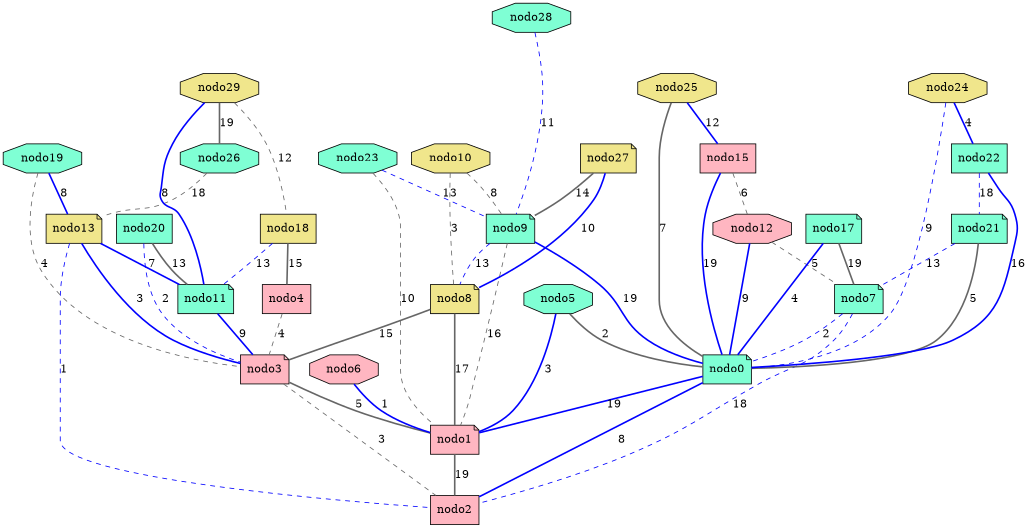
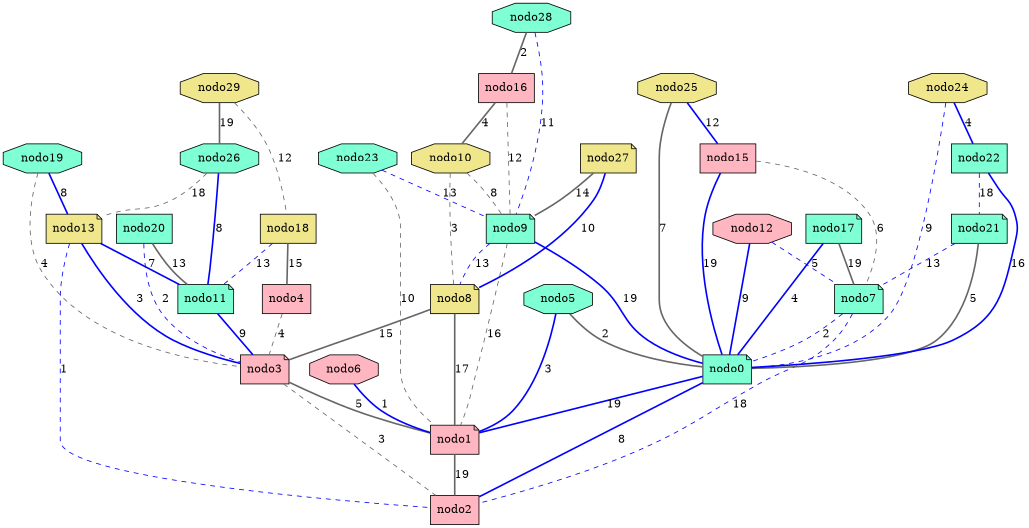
node "nodo16": added
edge "nodo29" -- "nodo11": now "nodo26" -- "nodo11"
edge "nodo15" -- "nodo12": now "nodo15" -- "nodo7"
edge "nodo12" -- "nodo7": color gray40 -> blue
